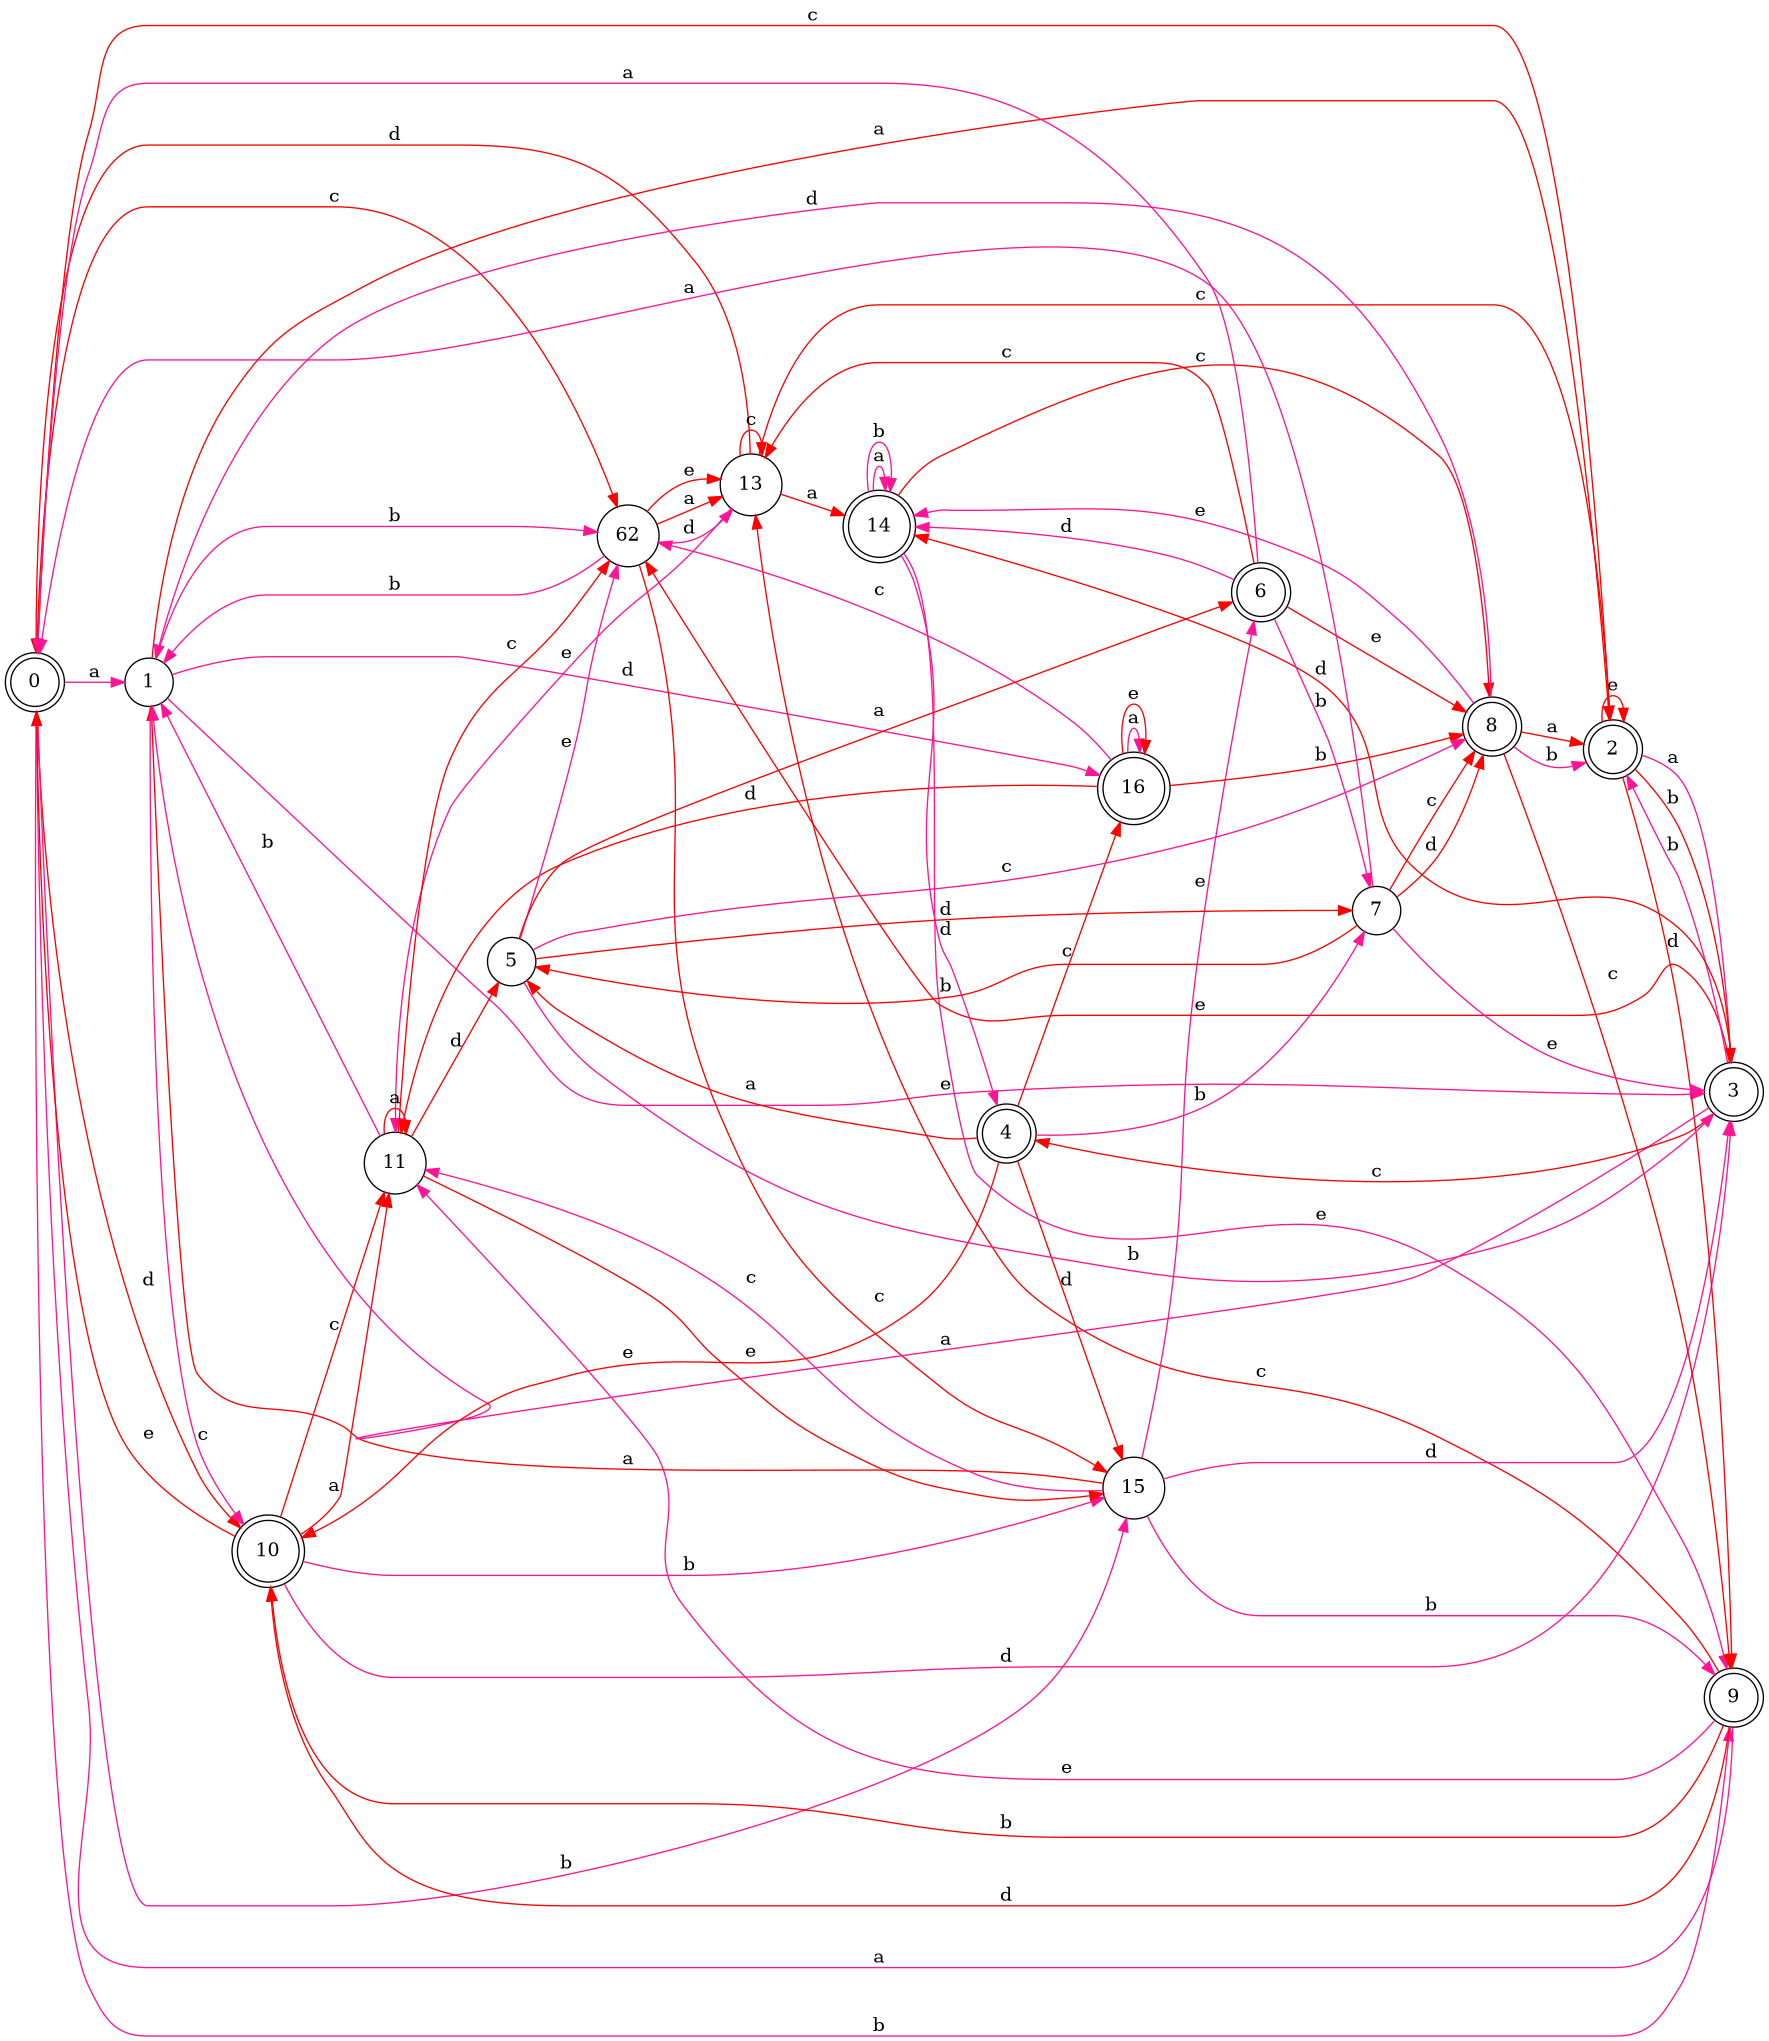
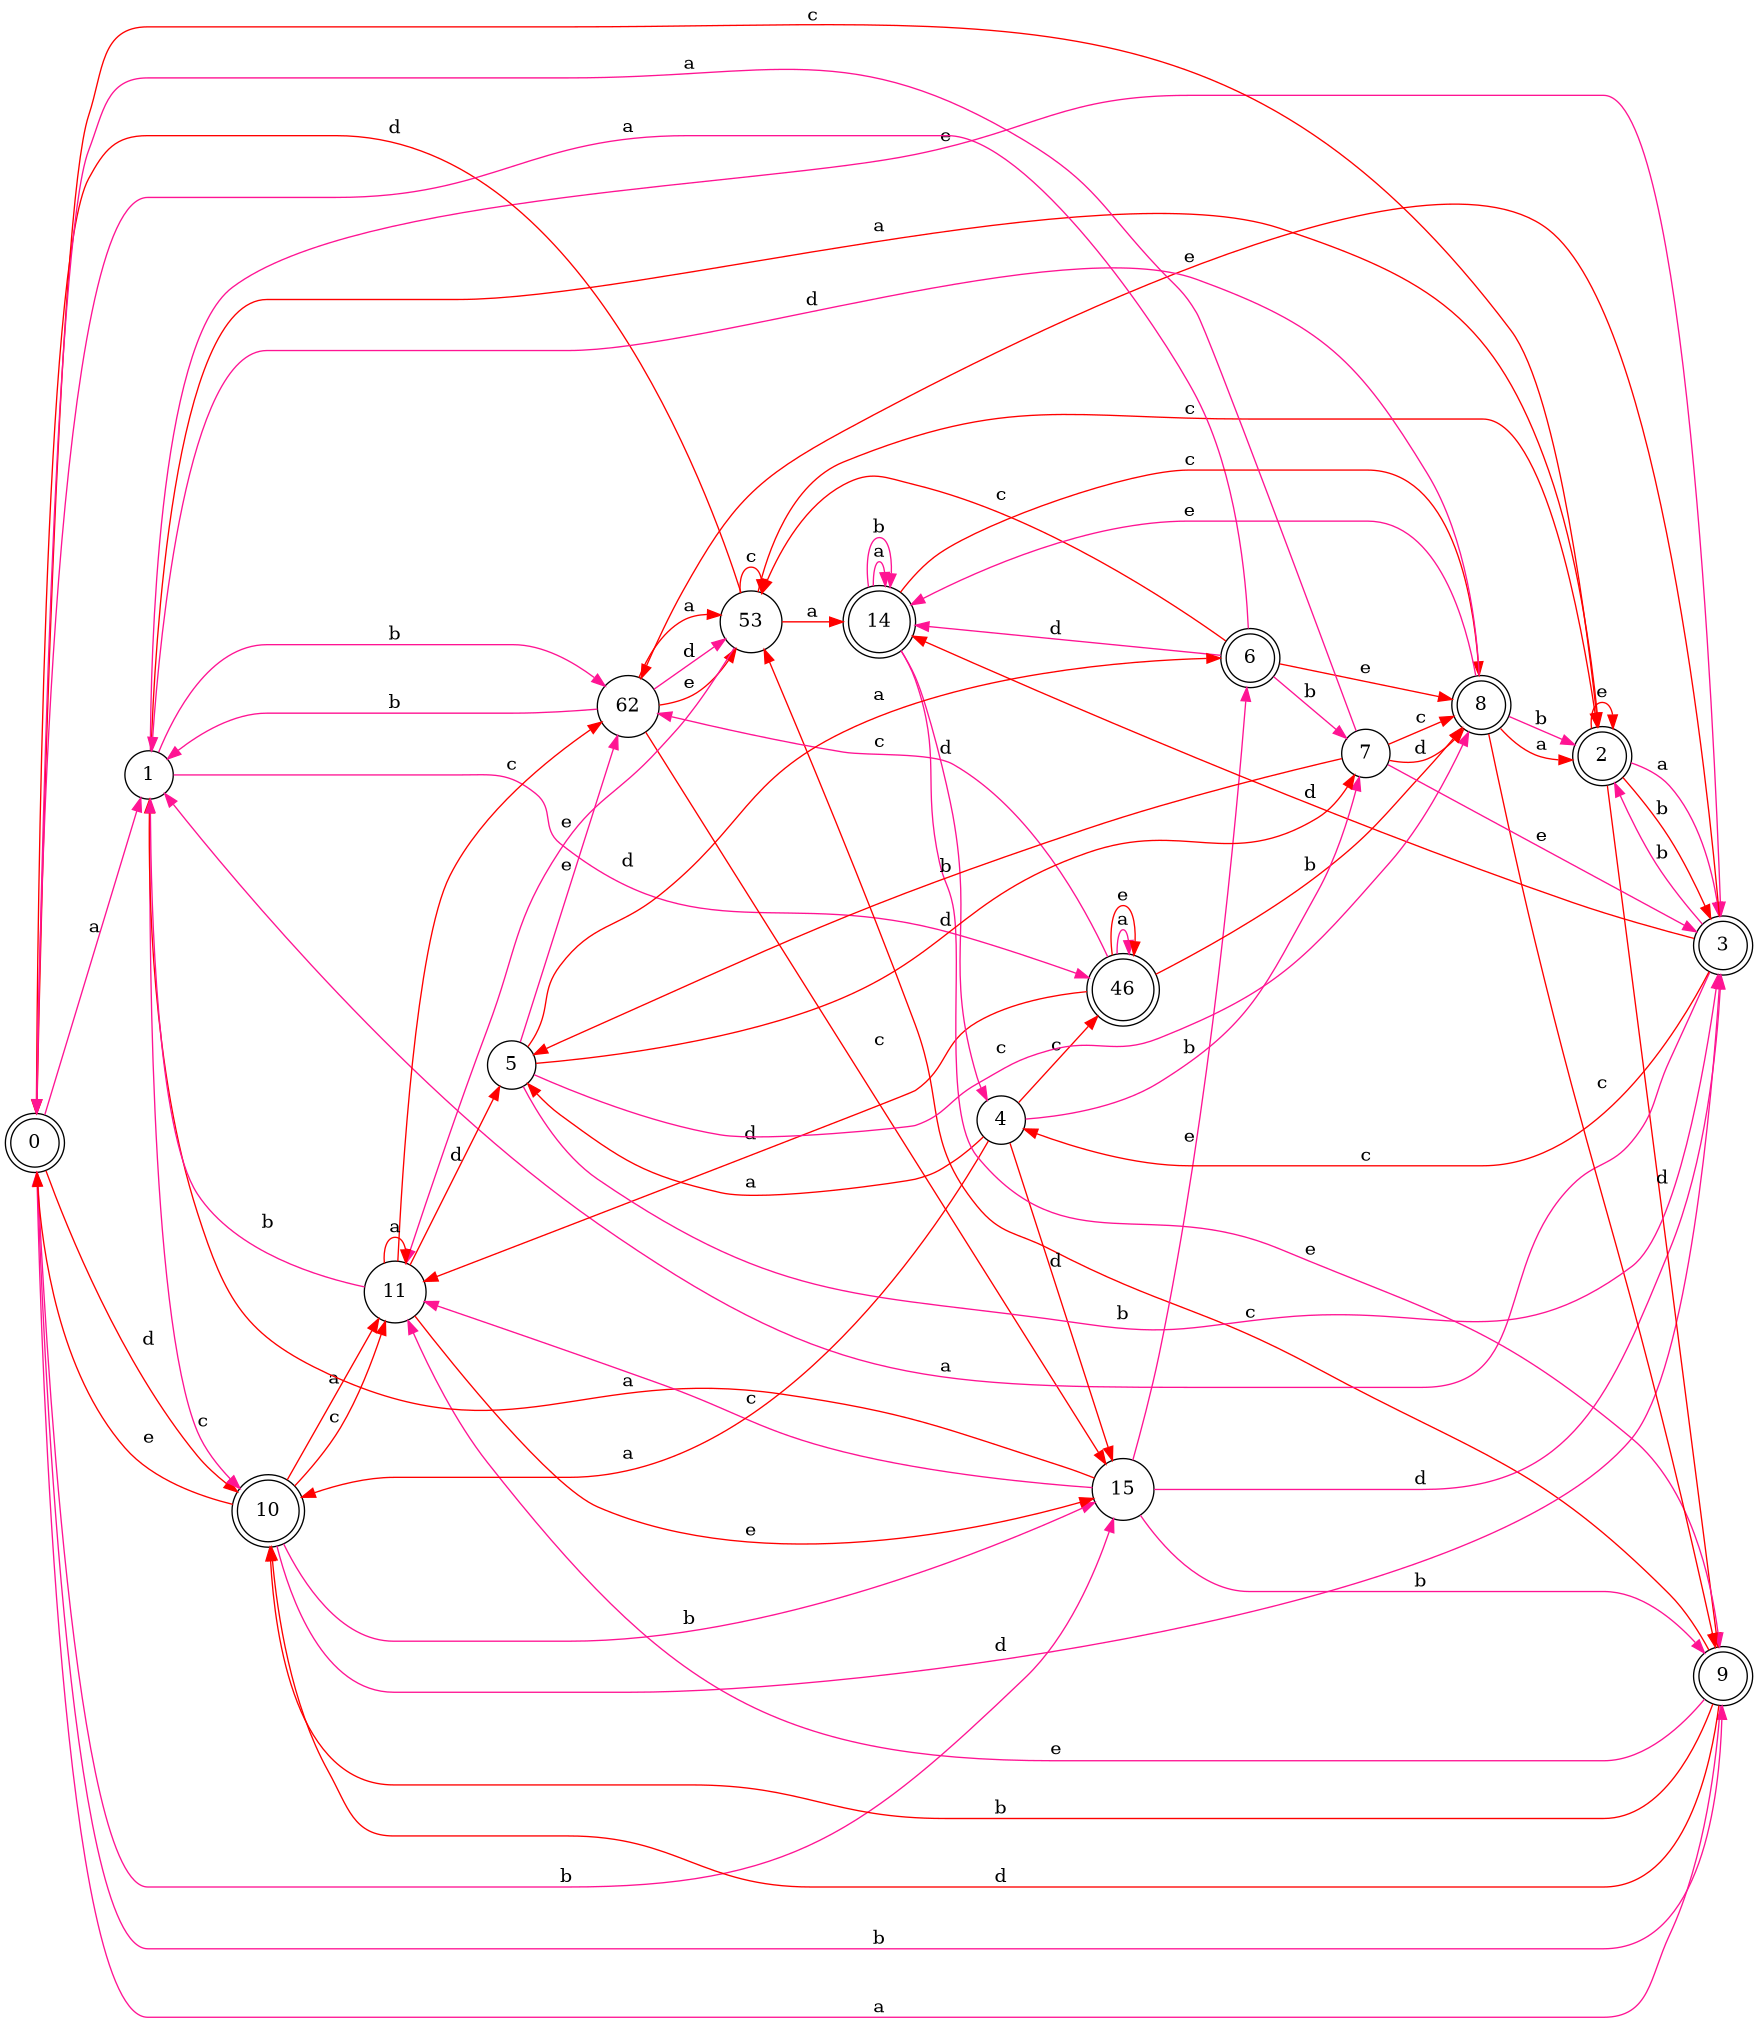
edge "0" -> "62": removed, label "c"
node "13": label "13" -> "53"
node "16": label "16" -> "46"
node "4": shape doublecircle -> circle
edge "4" -> "10": label "e" -> "a"
